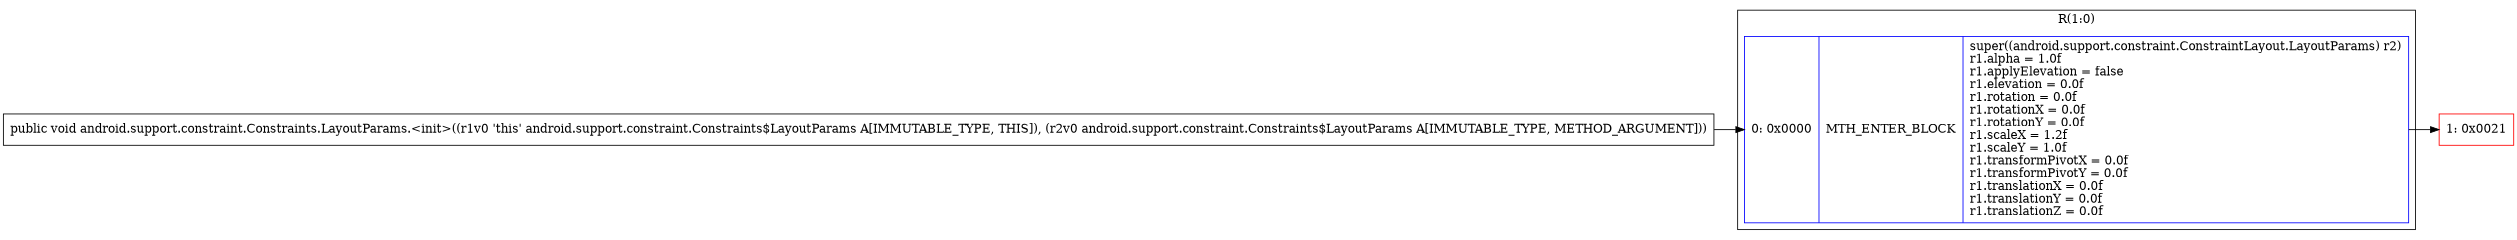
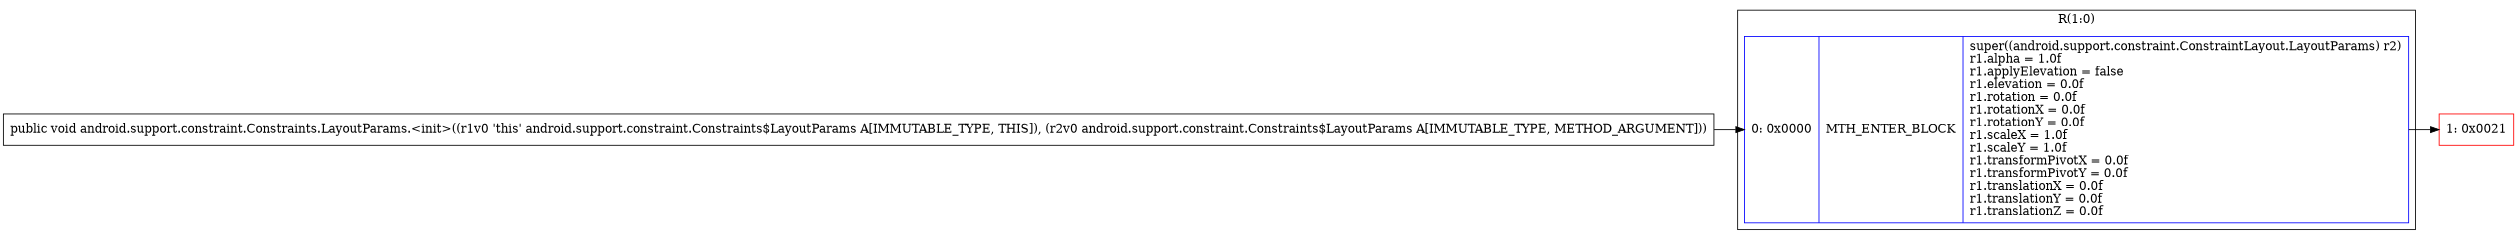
node "0: 0x0000": text "r1.scaleX = 1.2f" -> "r1.scaleX = 1.0f"
